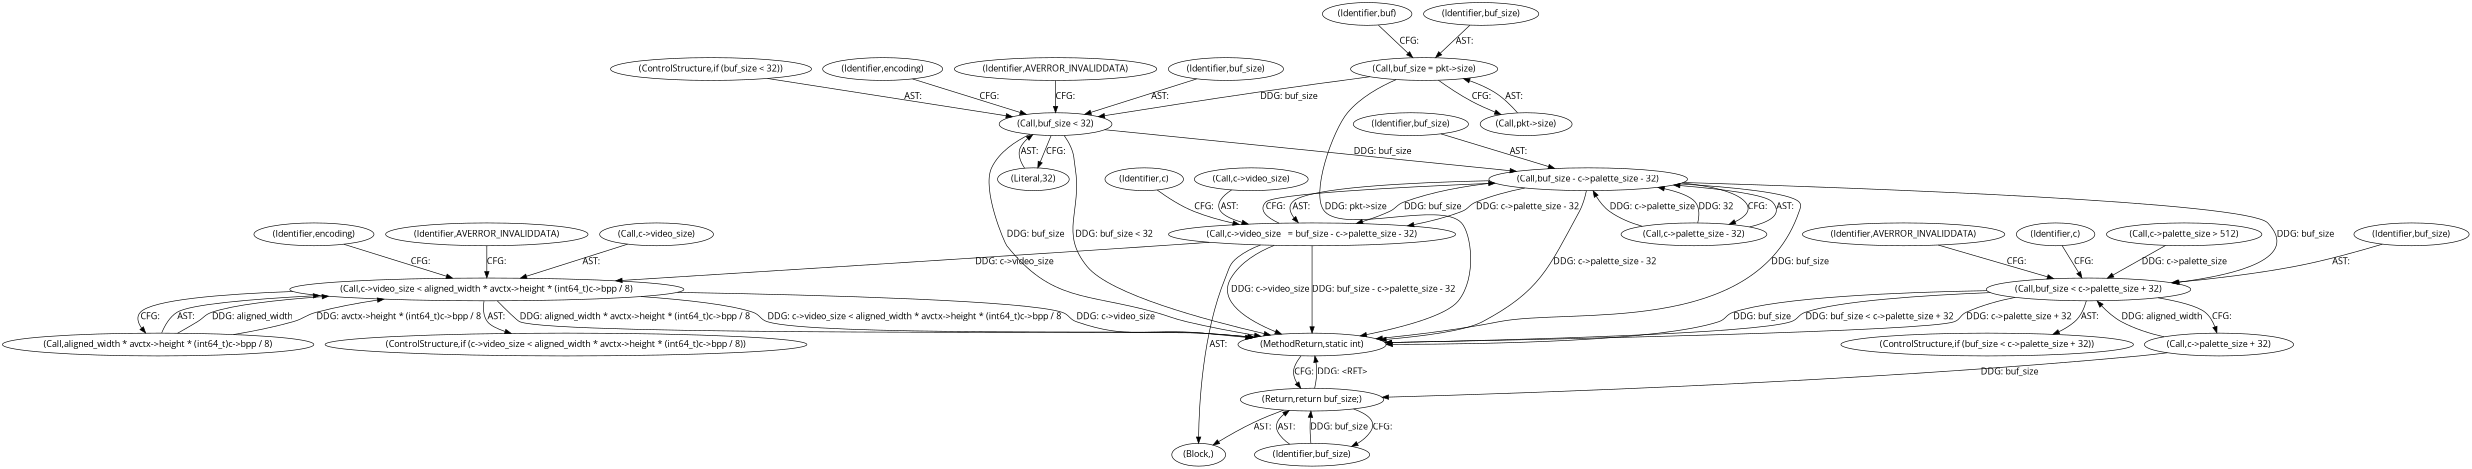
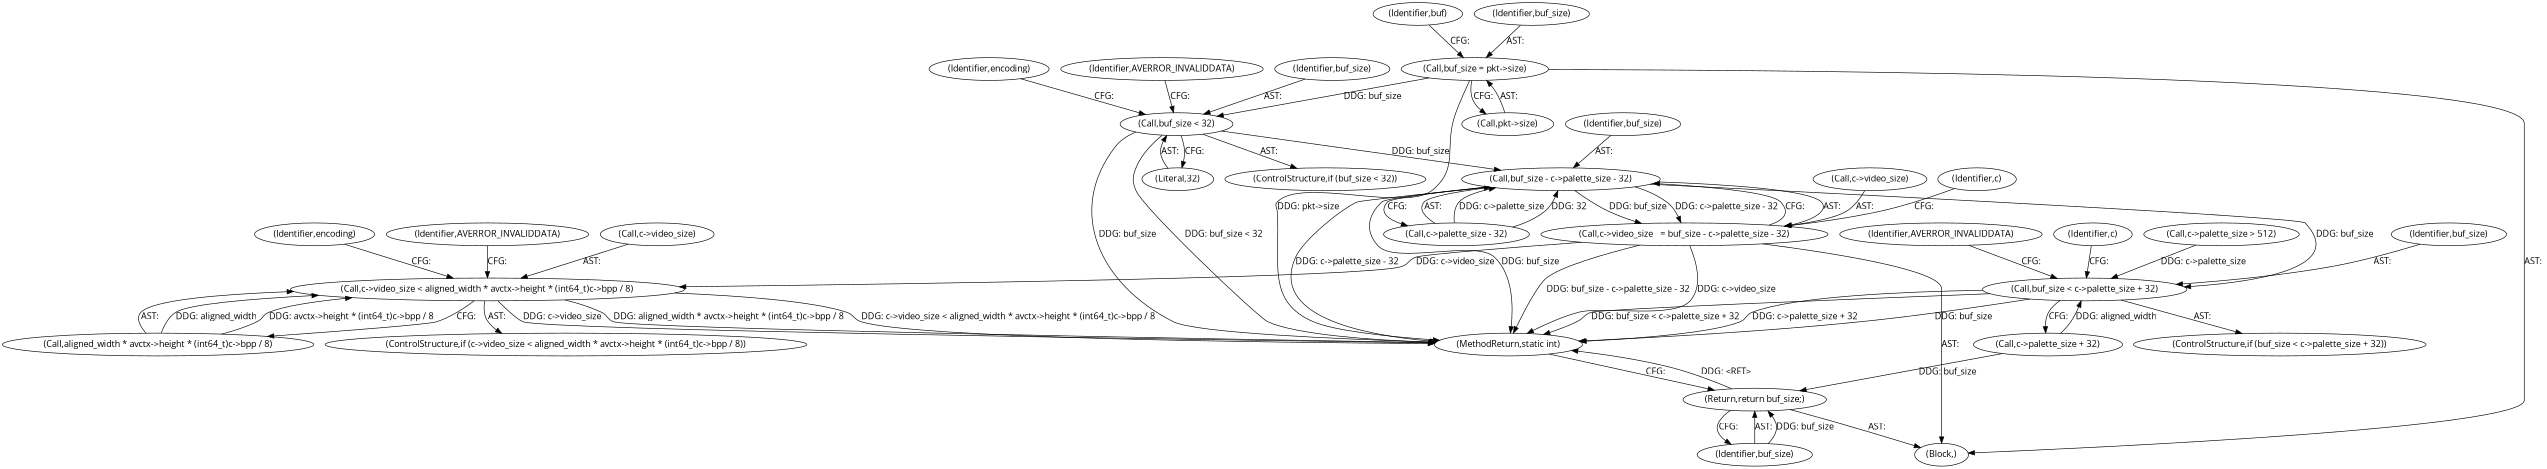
edge "(ControlStructure,if (buf_size < 32))" -> "(Call,buf_size < 32)": reversed
edge "(Call,buf_size = pkt->size)" -> "(Block,)": added, label "AST:"
